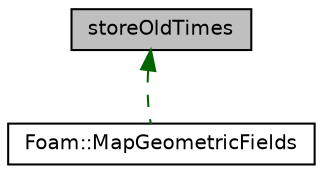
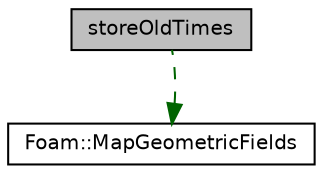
edge "Foam::MapGeometricFields" -> "storeOldTimes": reversed
